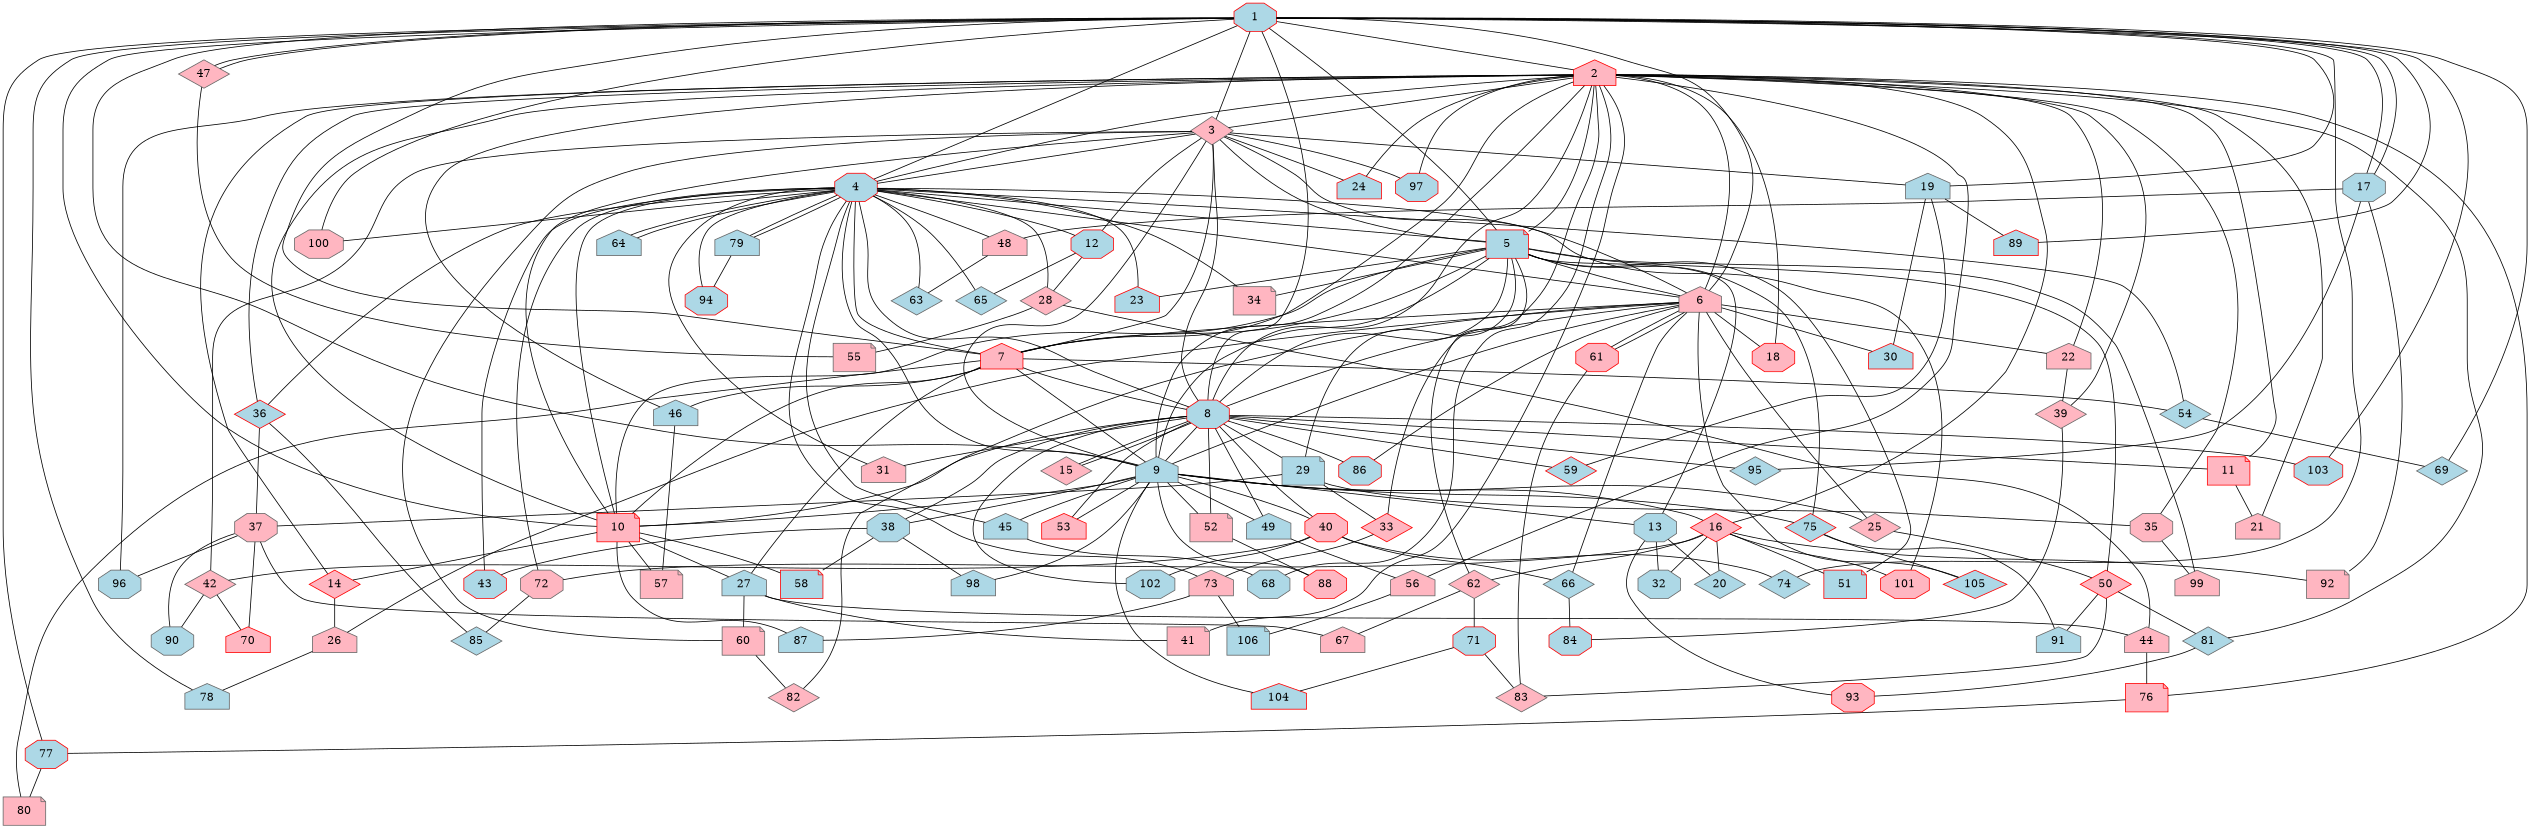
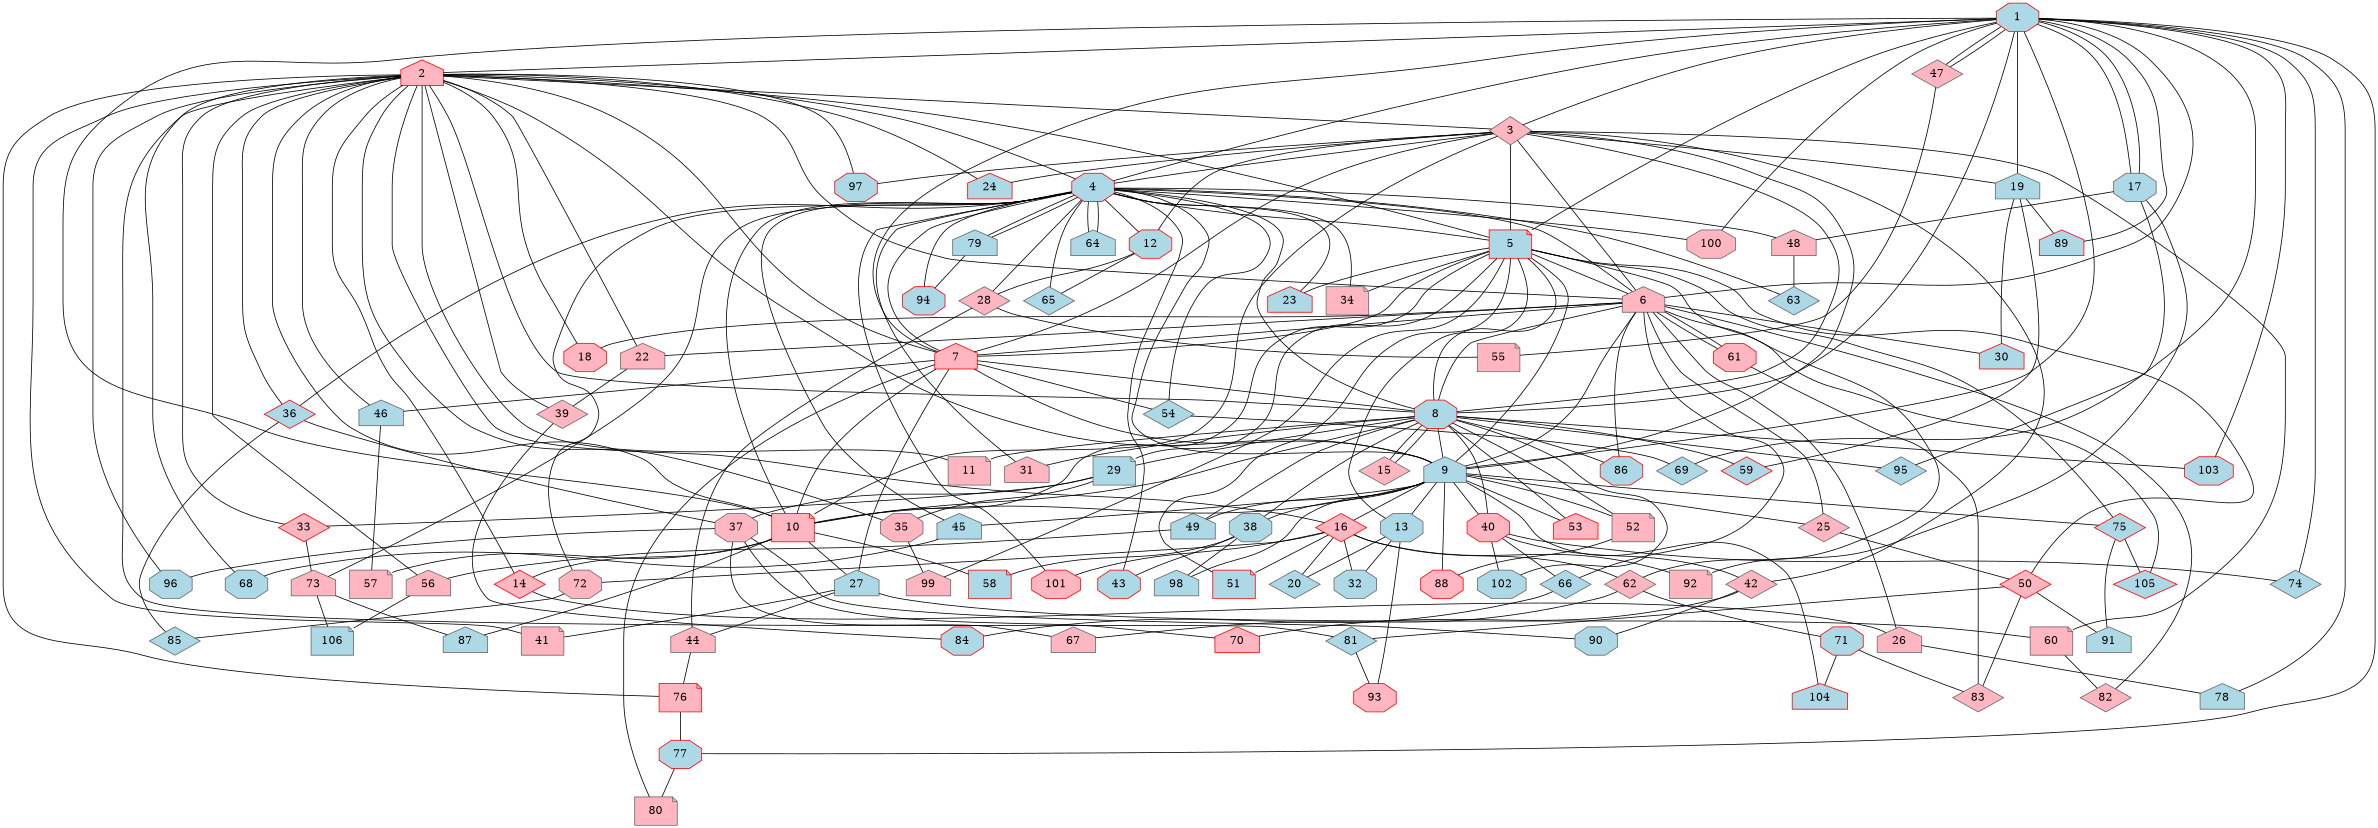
node "11": color red -> gray40
node "21": removed
